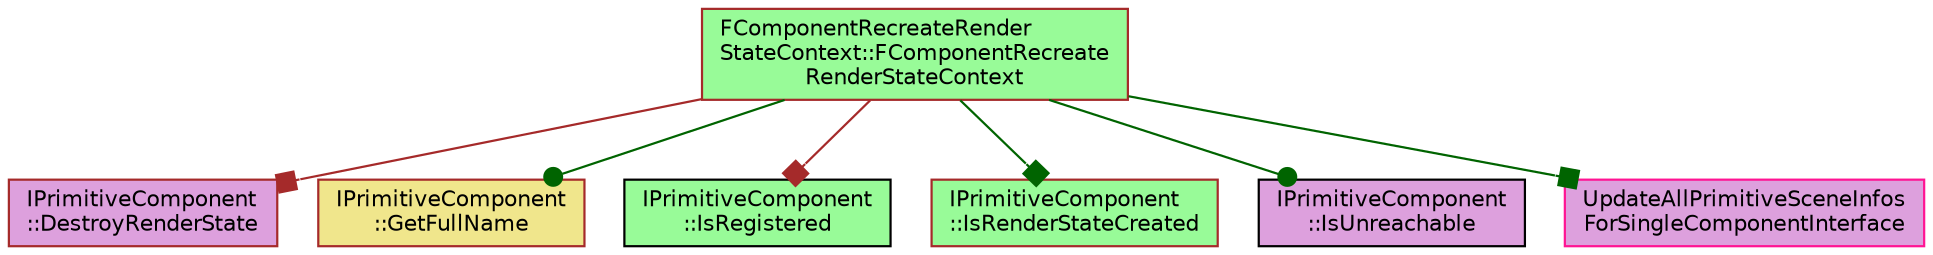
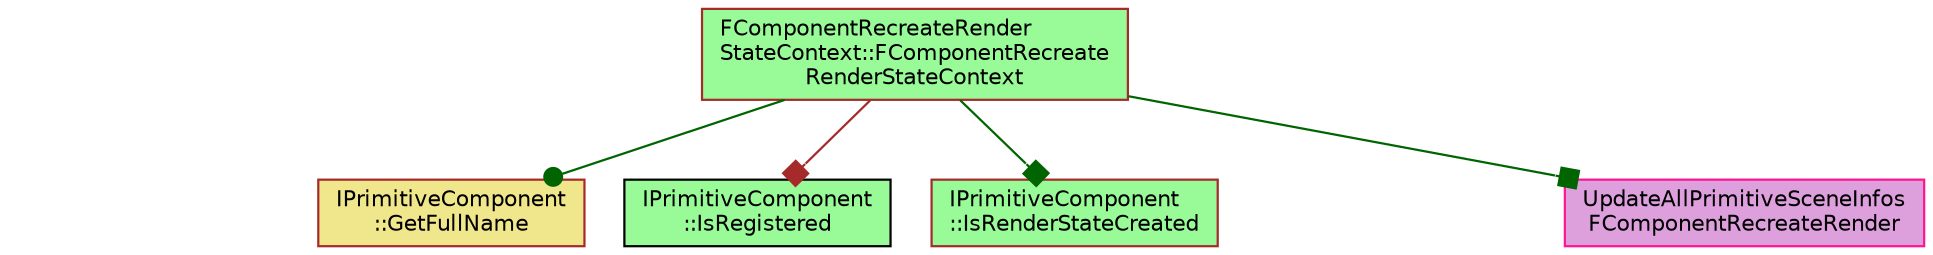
node "IPrimitiveComponent ::DestroyRenderState": removed
node "IPrimitiveComponent ::IsUnreachable": removed
node "UpdateAllPrimitiveSceneInfos ForSingleComponentInterface": label "UpdateAllPrimitiveSceneInfos ForSingleComponentInterface" -> "UpdateAllPrimitiveSceneInfos FComponentRecreateRender"
